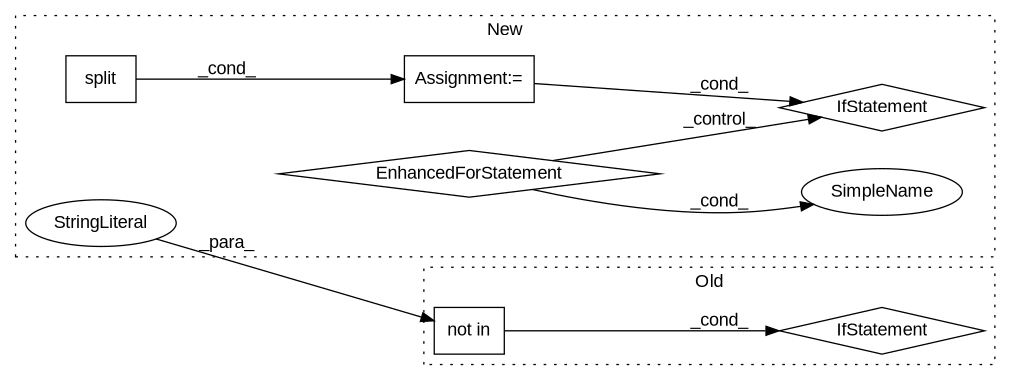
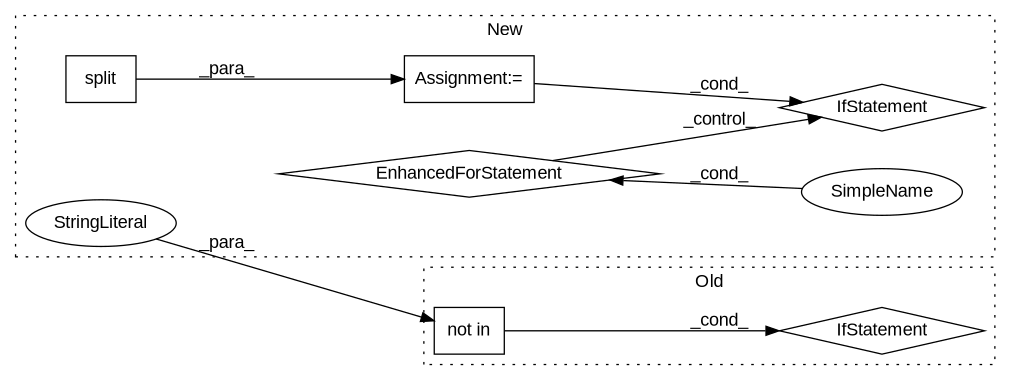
edge "split" -> "Assignment:=": label "_cond_" -> "_para_"
edge "EnhancedForStatement" -> "SimpleName": reversed
